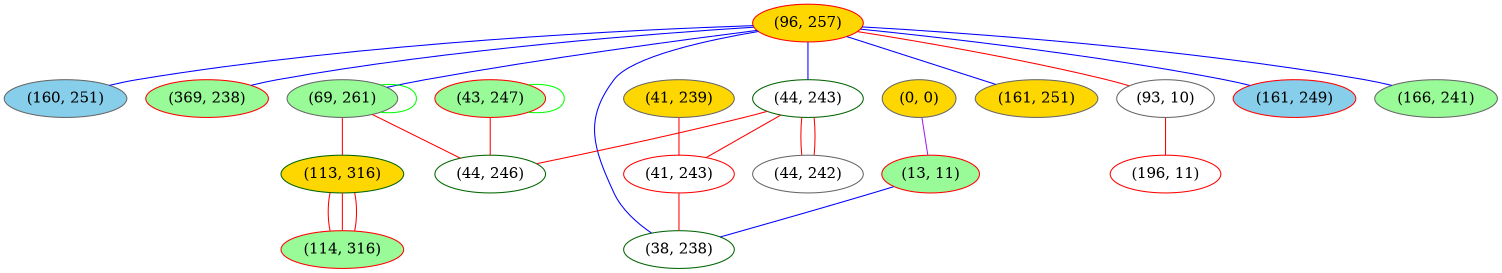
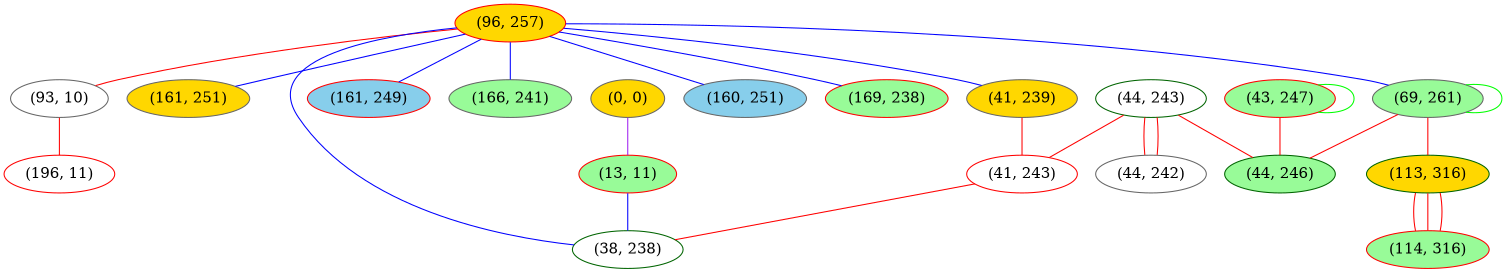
edge "(96, 257)" -- "(44, 243)": now "(96, 257)" -- "(41, 239)"
node "(369, 238)": label "(369, 238)" -> "(169, 238)"
node "(44, 246)": fillcolor white -> palegreen
